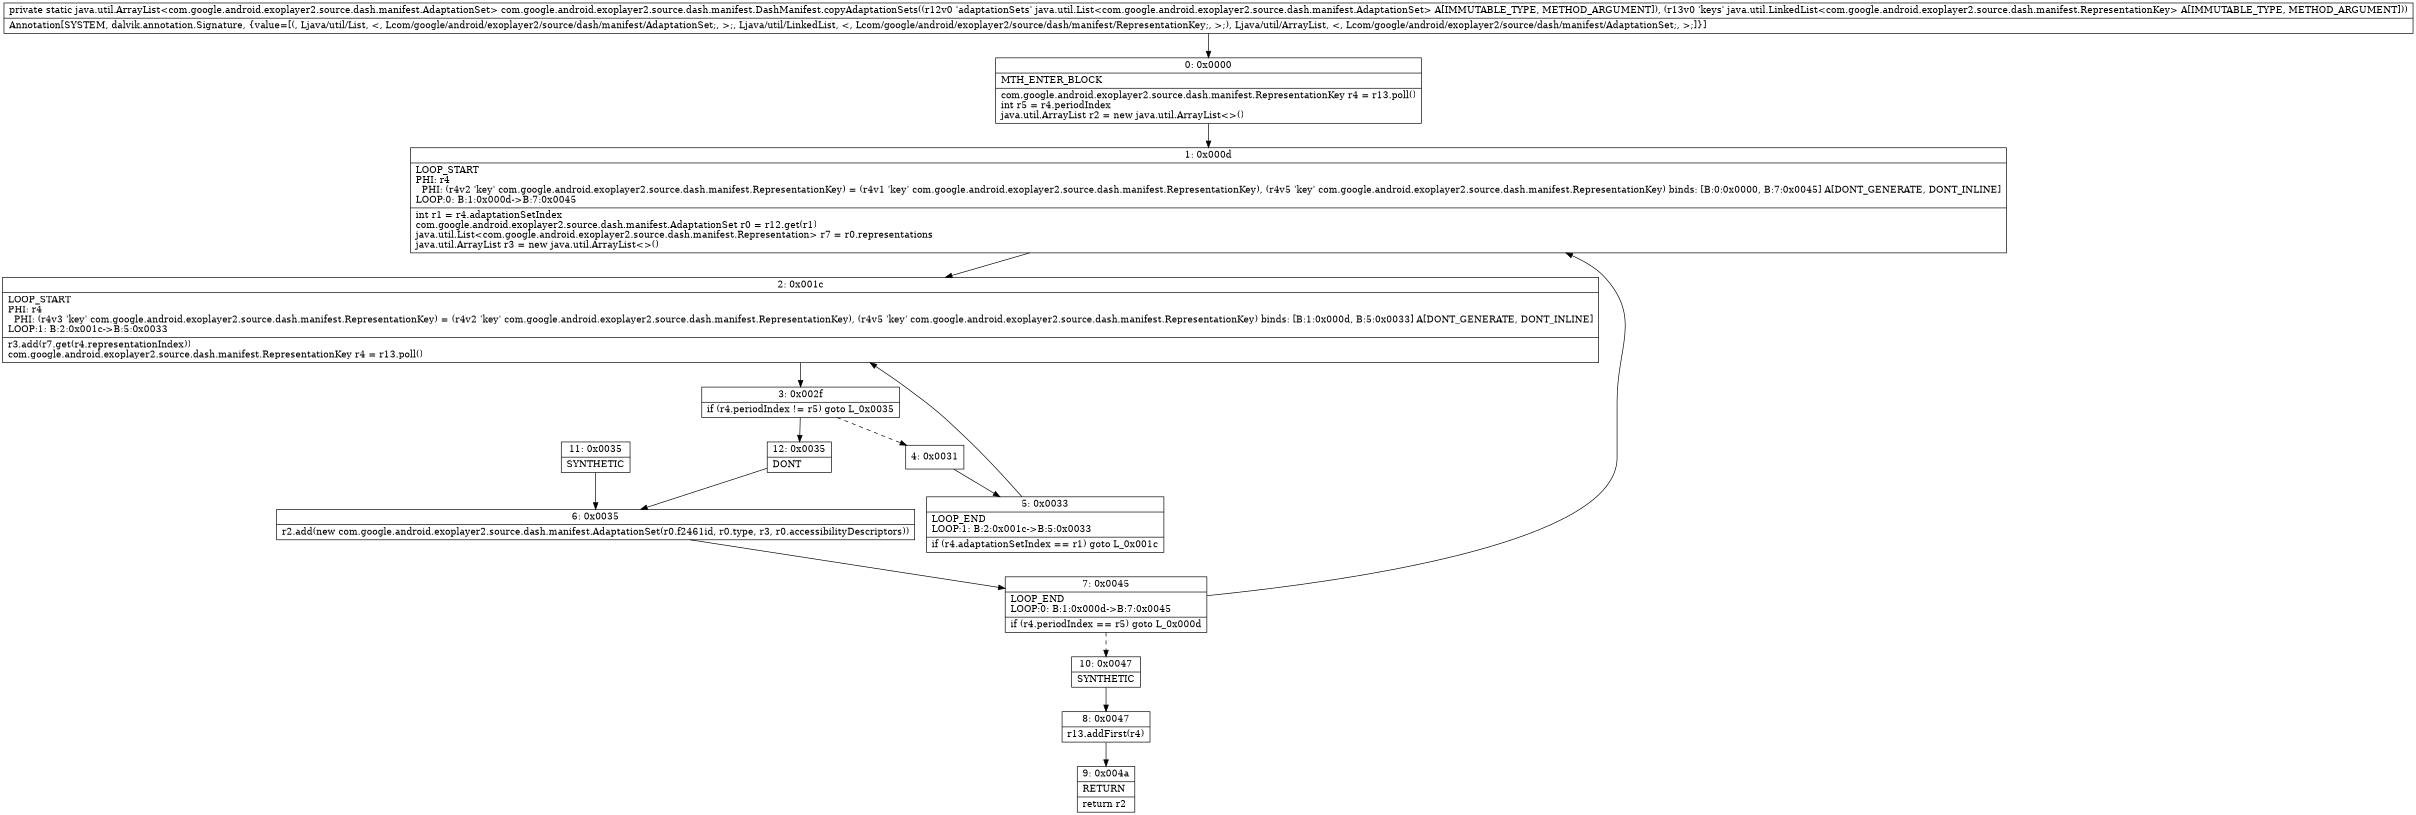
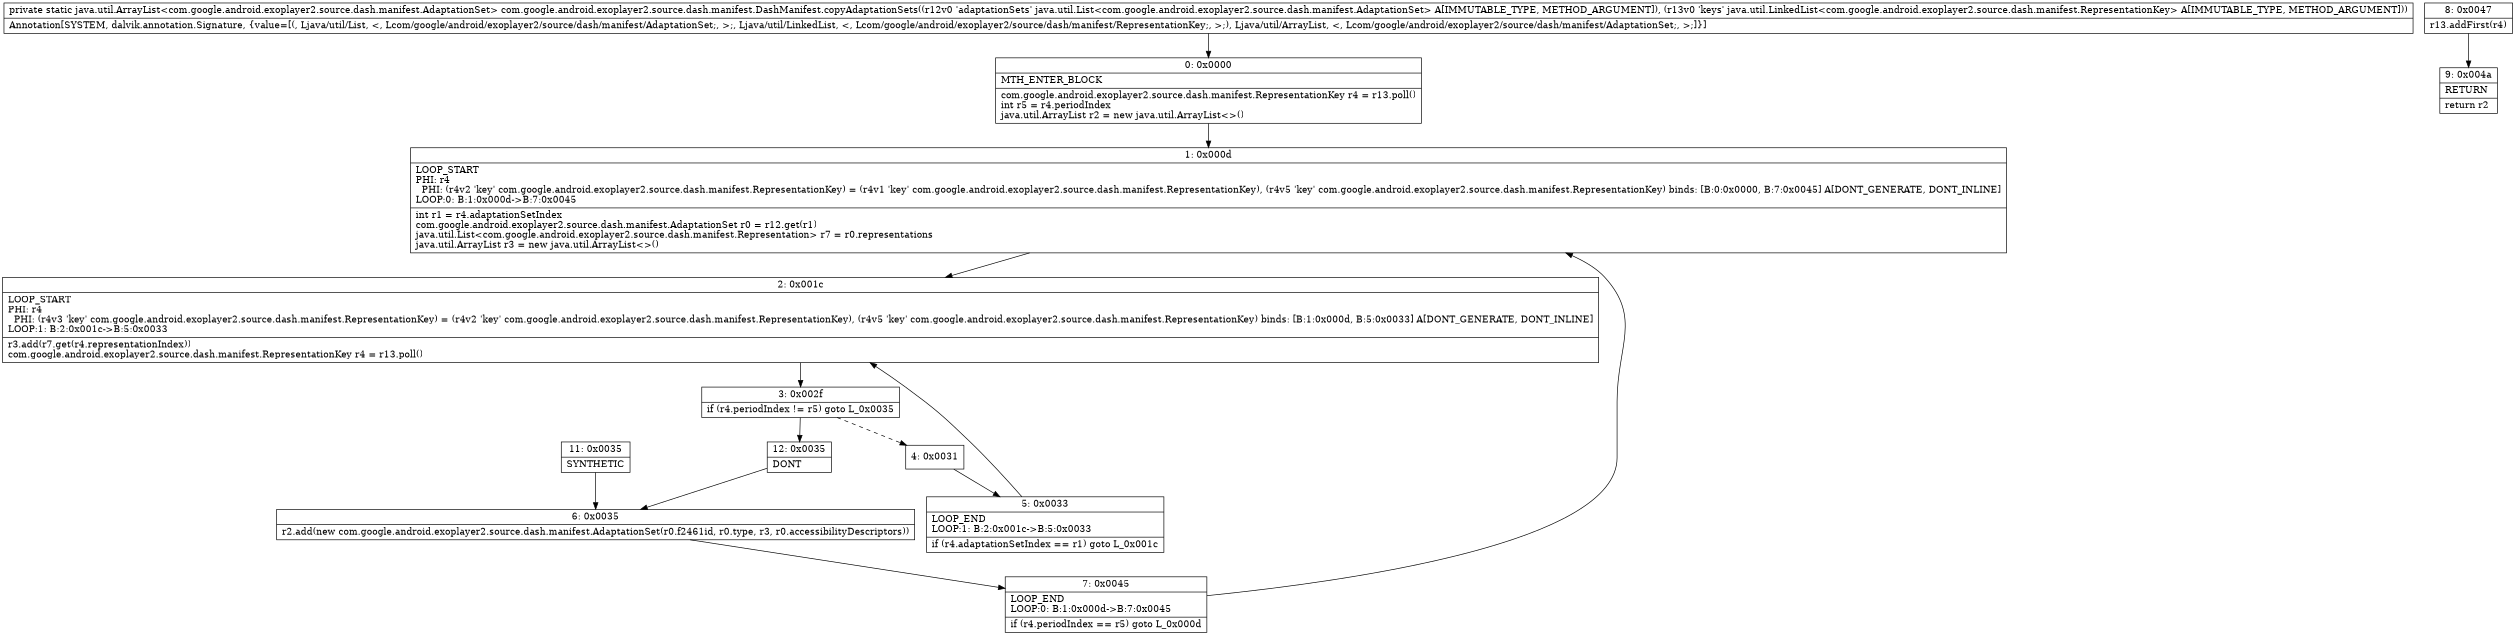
node "10: 0x0047": removed
